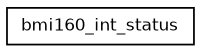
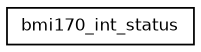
node "bmi160_int_status": label "bmi160_int_status" -> "bmi170_int_status"
